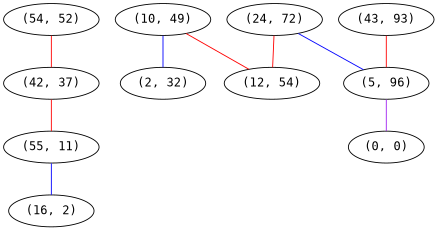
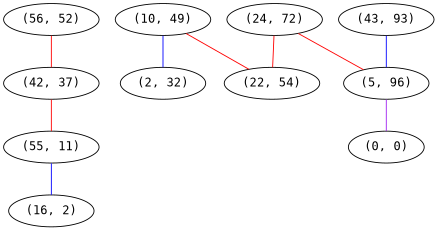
node "(54, 52)": label "(54, 52)" -> "(56, 52)"
edge "(43, 93)" -- "(5, 96)": color red -> blue
edge "(24, 72)" -- "(5, 96)": color blue -> red
node "(12, 54)": label "(12, 54)" -> "(22, 54)"
